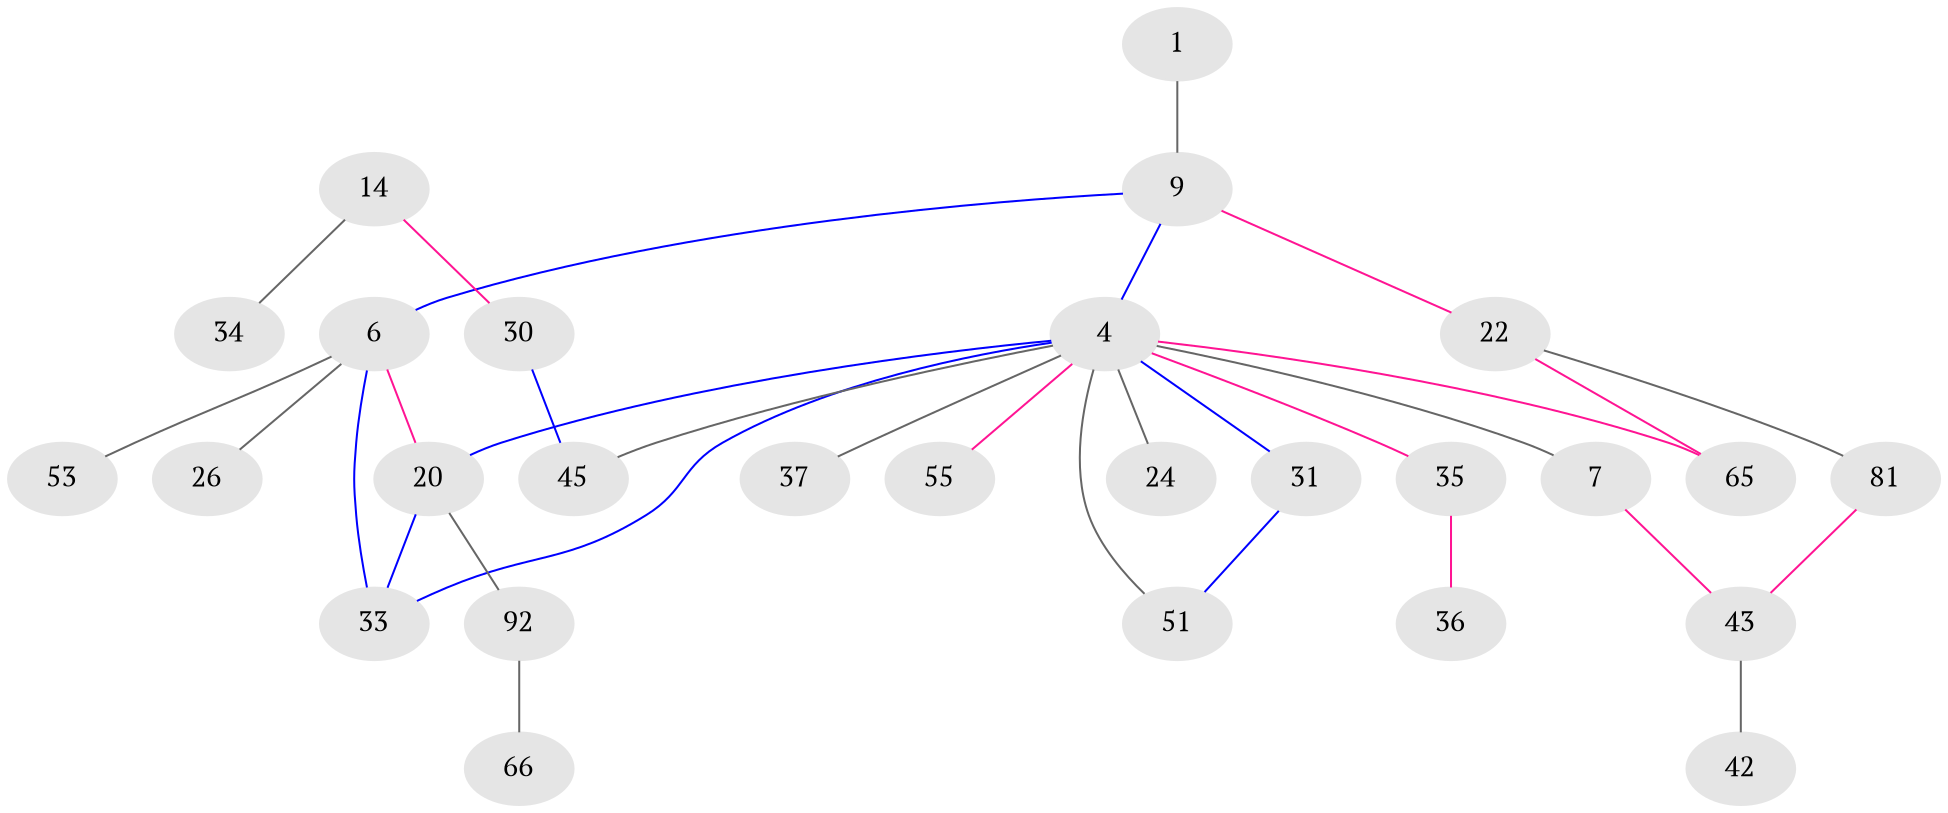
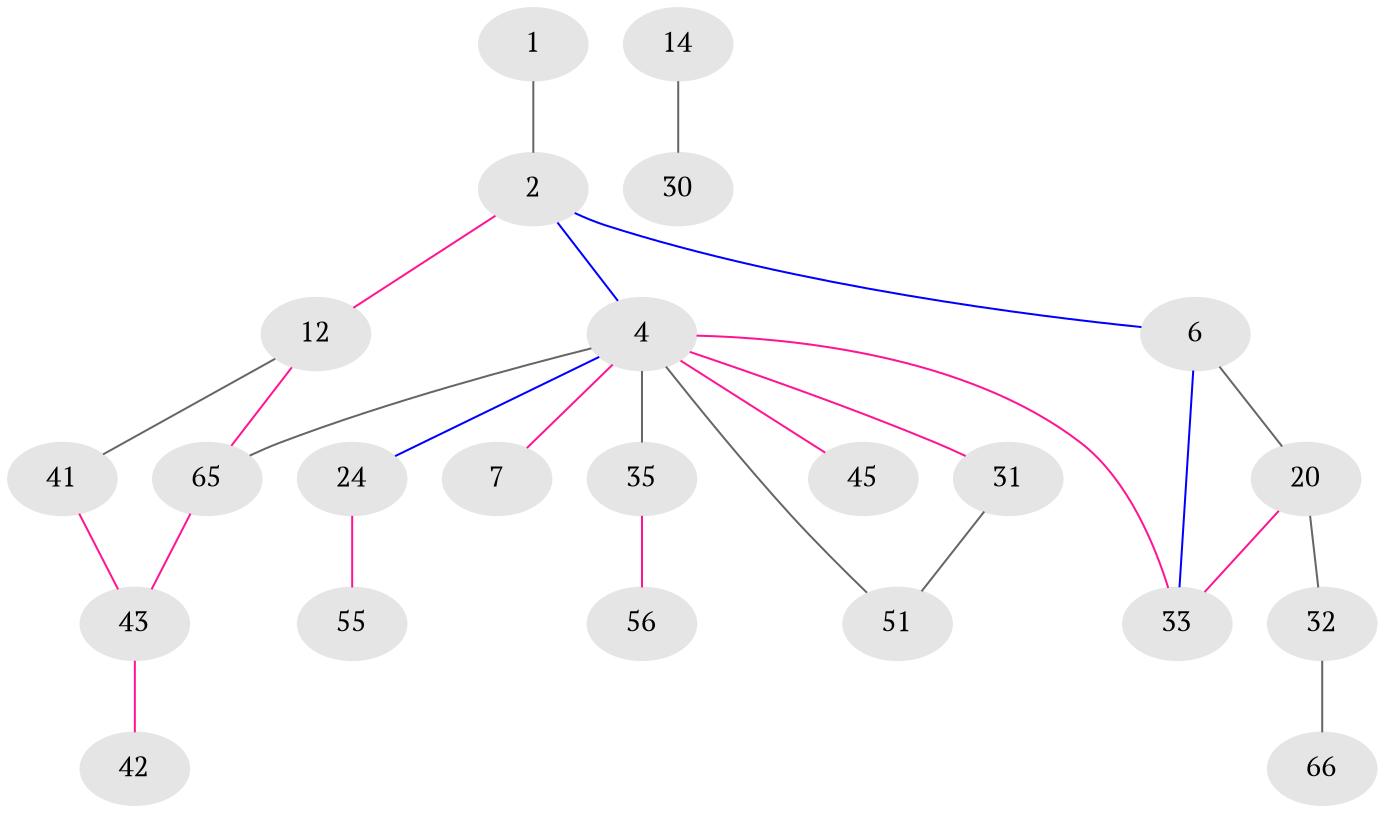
node "9": label "9" -> "2"
edge "14" -- "30": color deeppink -> gray40
node "34": removed
node "22": label "22" -> "12"
edge "4" -- "20": removed
edge "4" -- "65": color deeppink -> gray40
edge "4" -- "7": color gray40 -> deeppink
edge "4" -- "35": color deeppink -> gray40
edge "6" -- "20": color deeppink -> gray40
edge "30" -- "45": removed
edge "4" -- "31": color blue -> deeppink
edge "4" -- "55": now "24" -- "55"
edge "4" -- "24": color gray40 -> blue
edge "4" -- "45": color gray40 -> deeppink
edge "4" -- "33": color blue -> deeppink
node "53": removed
node "26": removed
node "37": removed
node "81": label "81" -> "41"
edge "20" -- "33": color blue -> deeppink
edge "31" -- "51": color blue -> gray40
edge "7" -- "43": now "65" -- "43"
node "92": label "92" -> "32"
node "36": label "36" -> "56"
edge "43" -- "42": color gray40 -> deeppink
